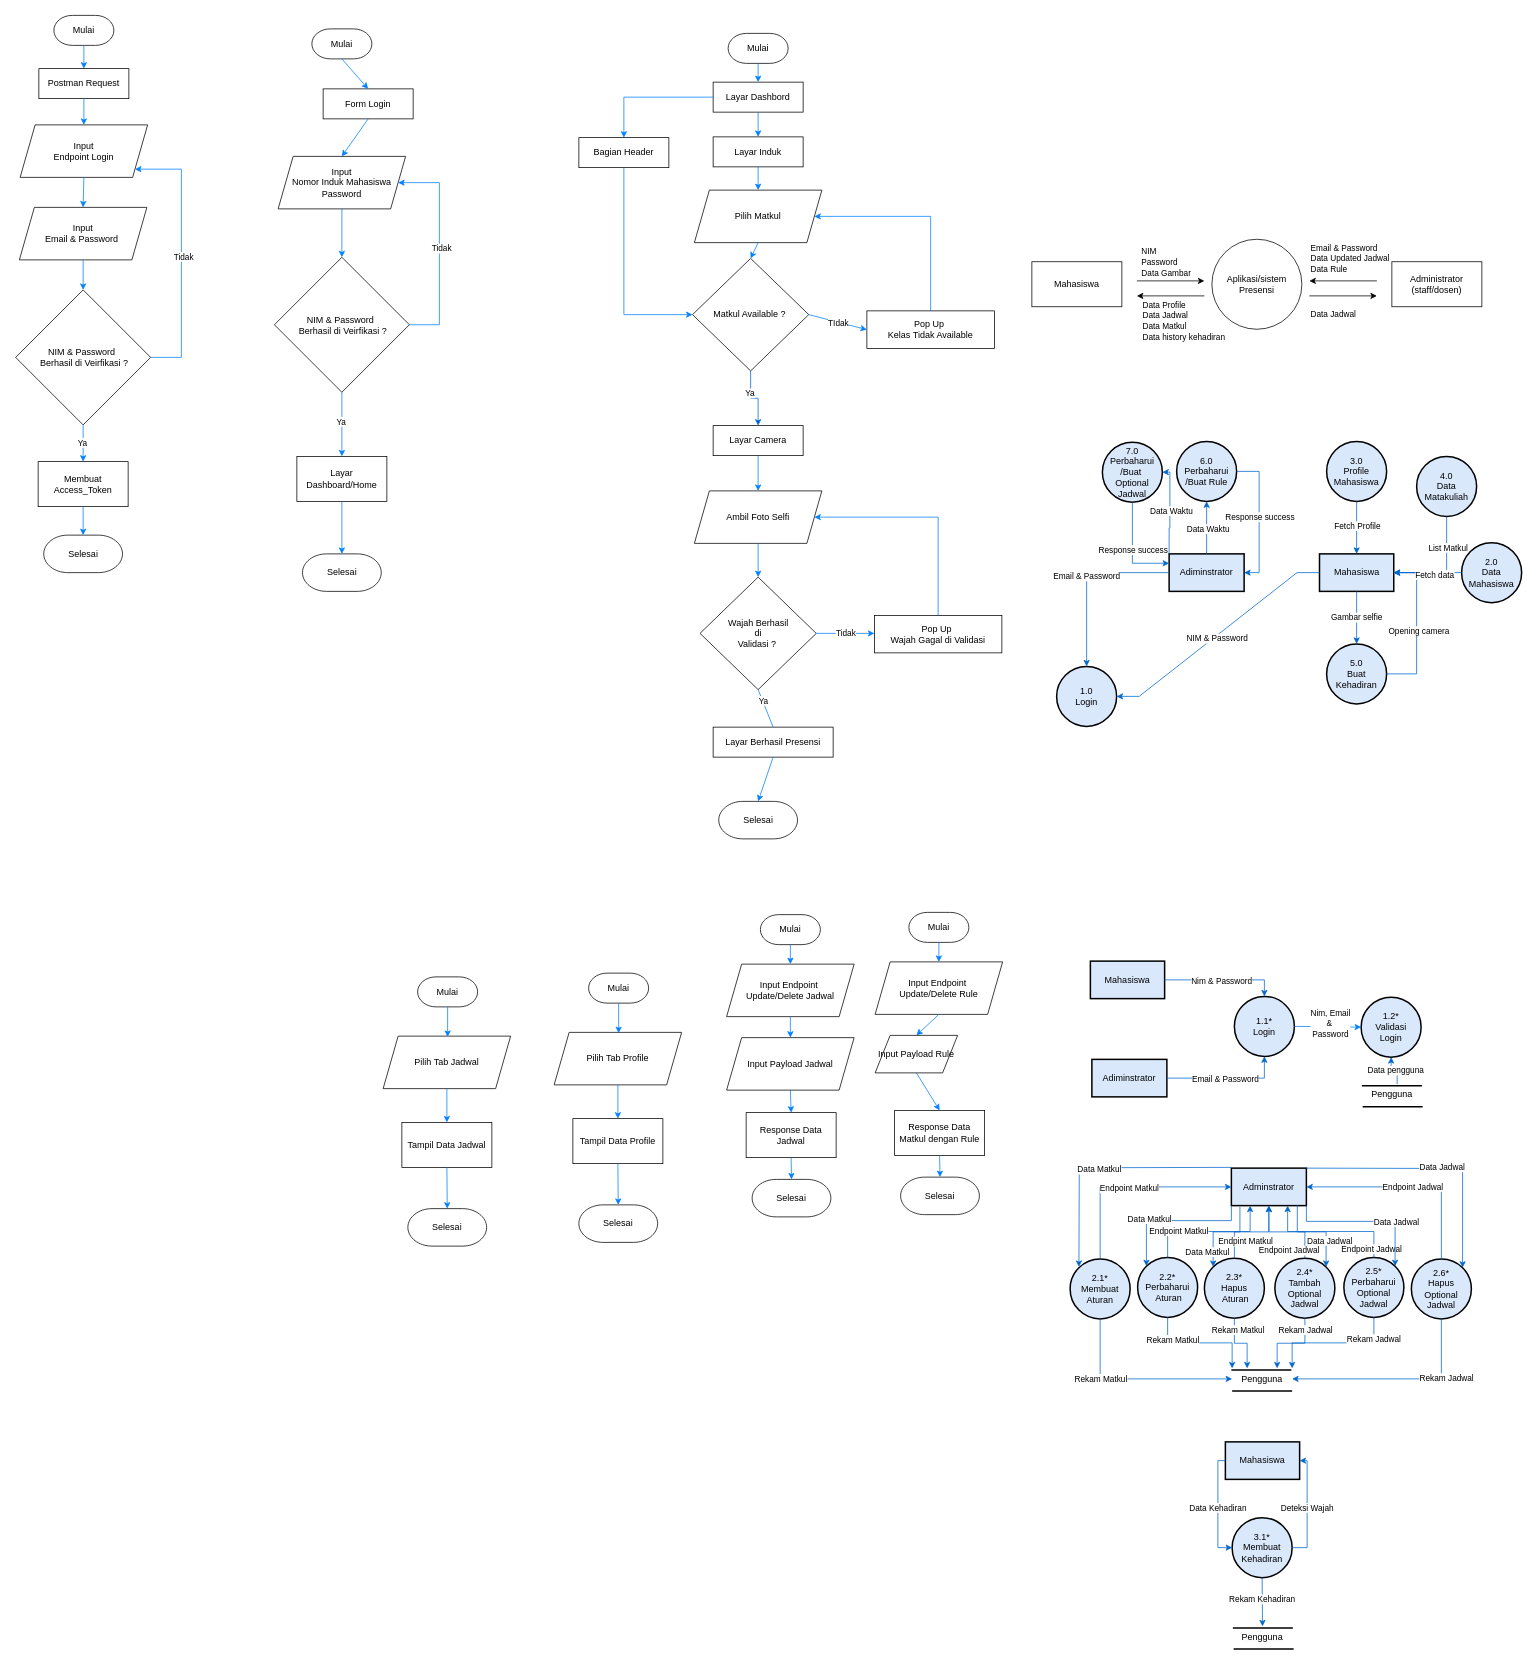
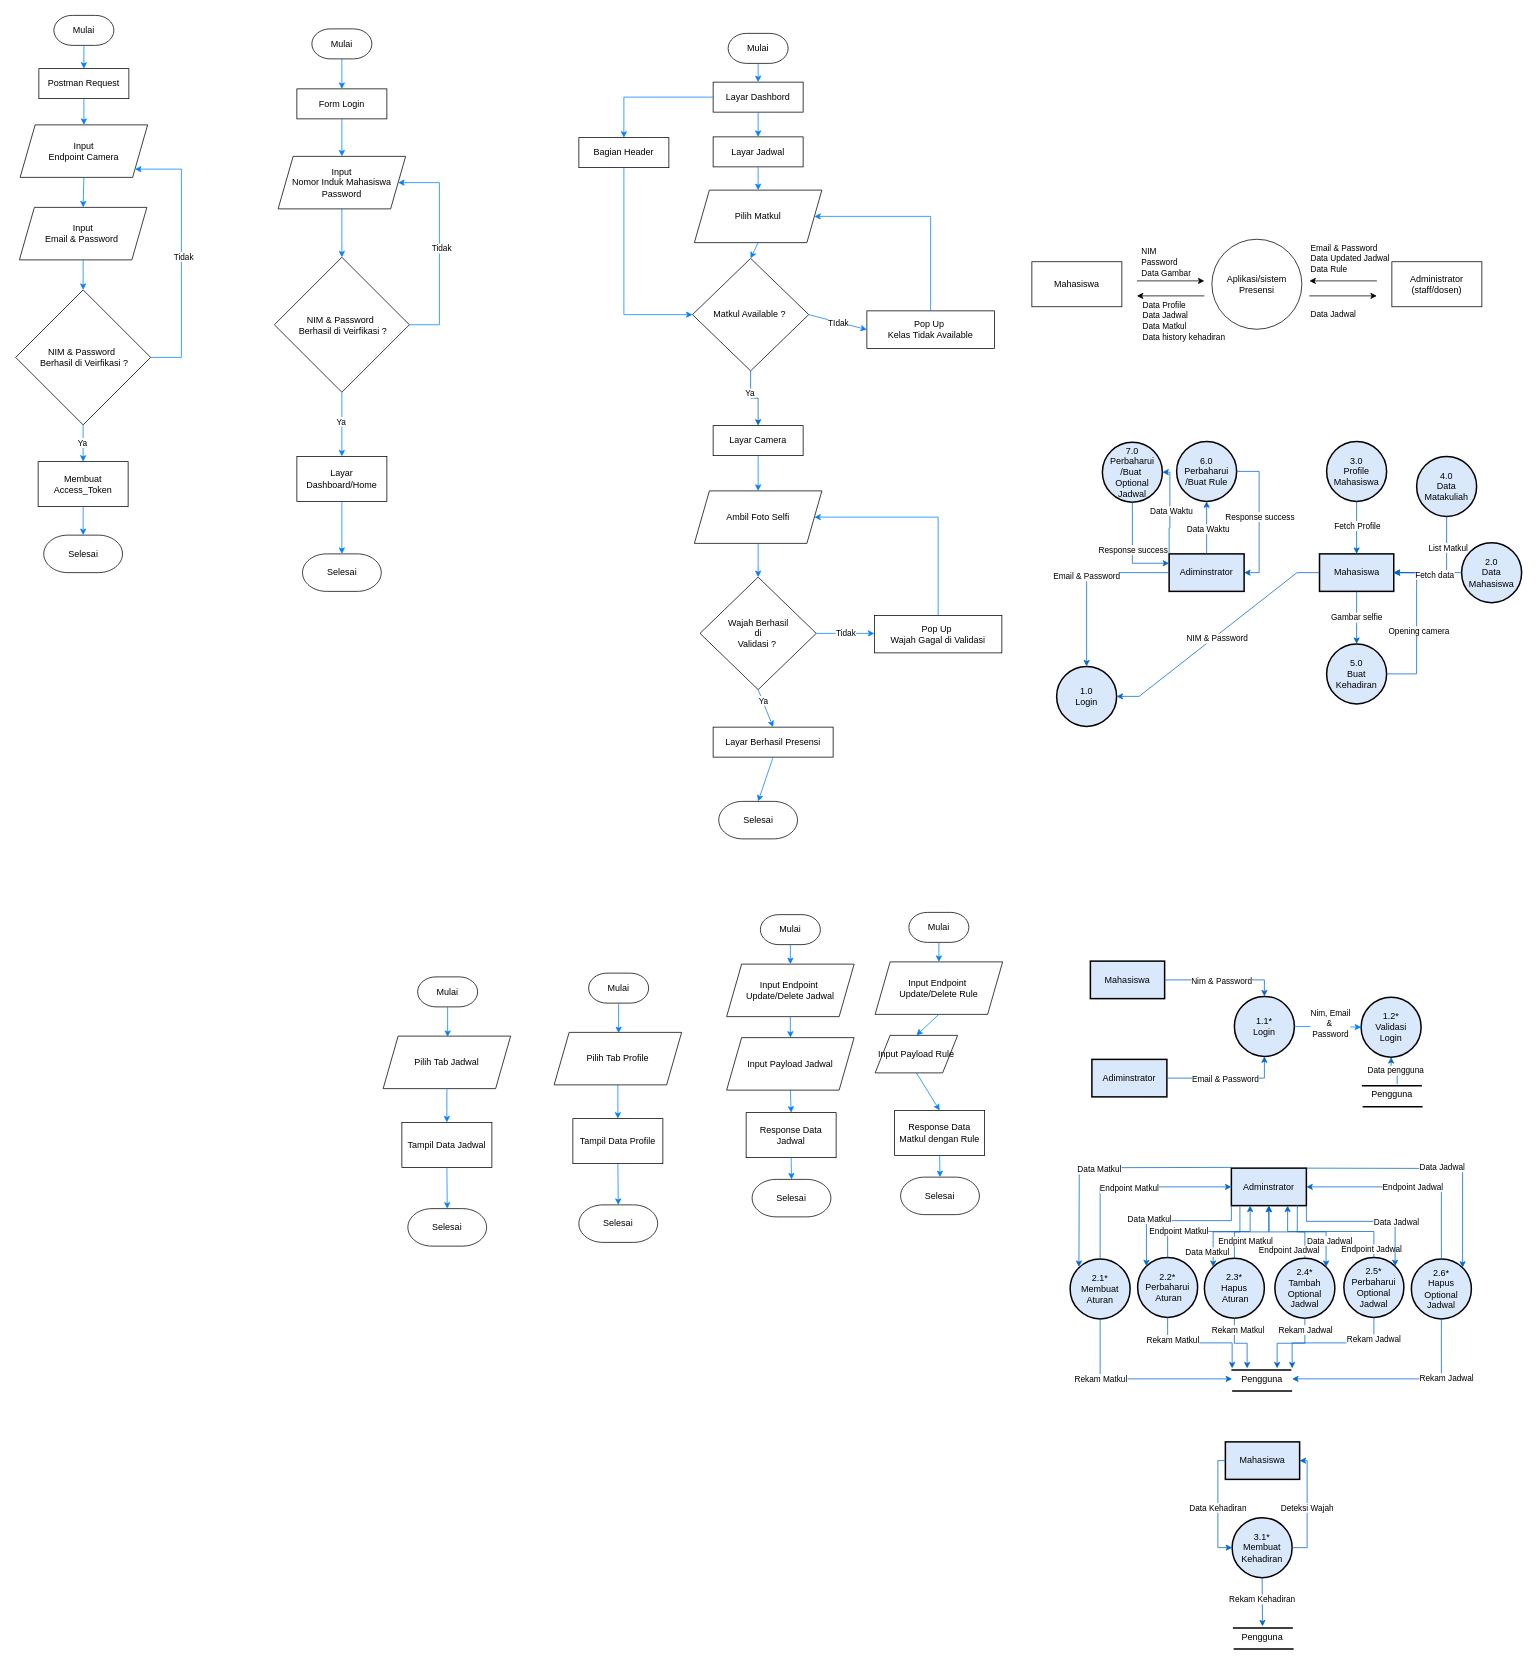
node "Form Login": moved (368, 104) -> (342, 104)
node "Input Endpoint Login": label "Input Endpoint Login" -> "Input Endpoint Camera"
node "Layar Induk": label "Layar Induk" -> "Layar Jadwal"
edge "Wajah Berhasil di Validasi ?" -- "Layar Berhasil Presensi": arrowhead none -> classic
